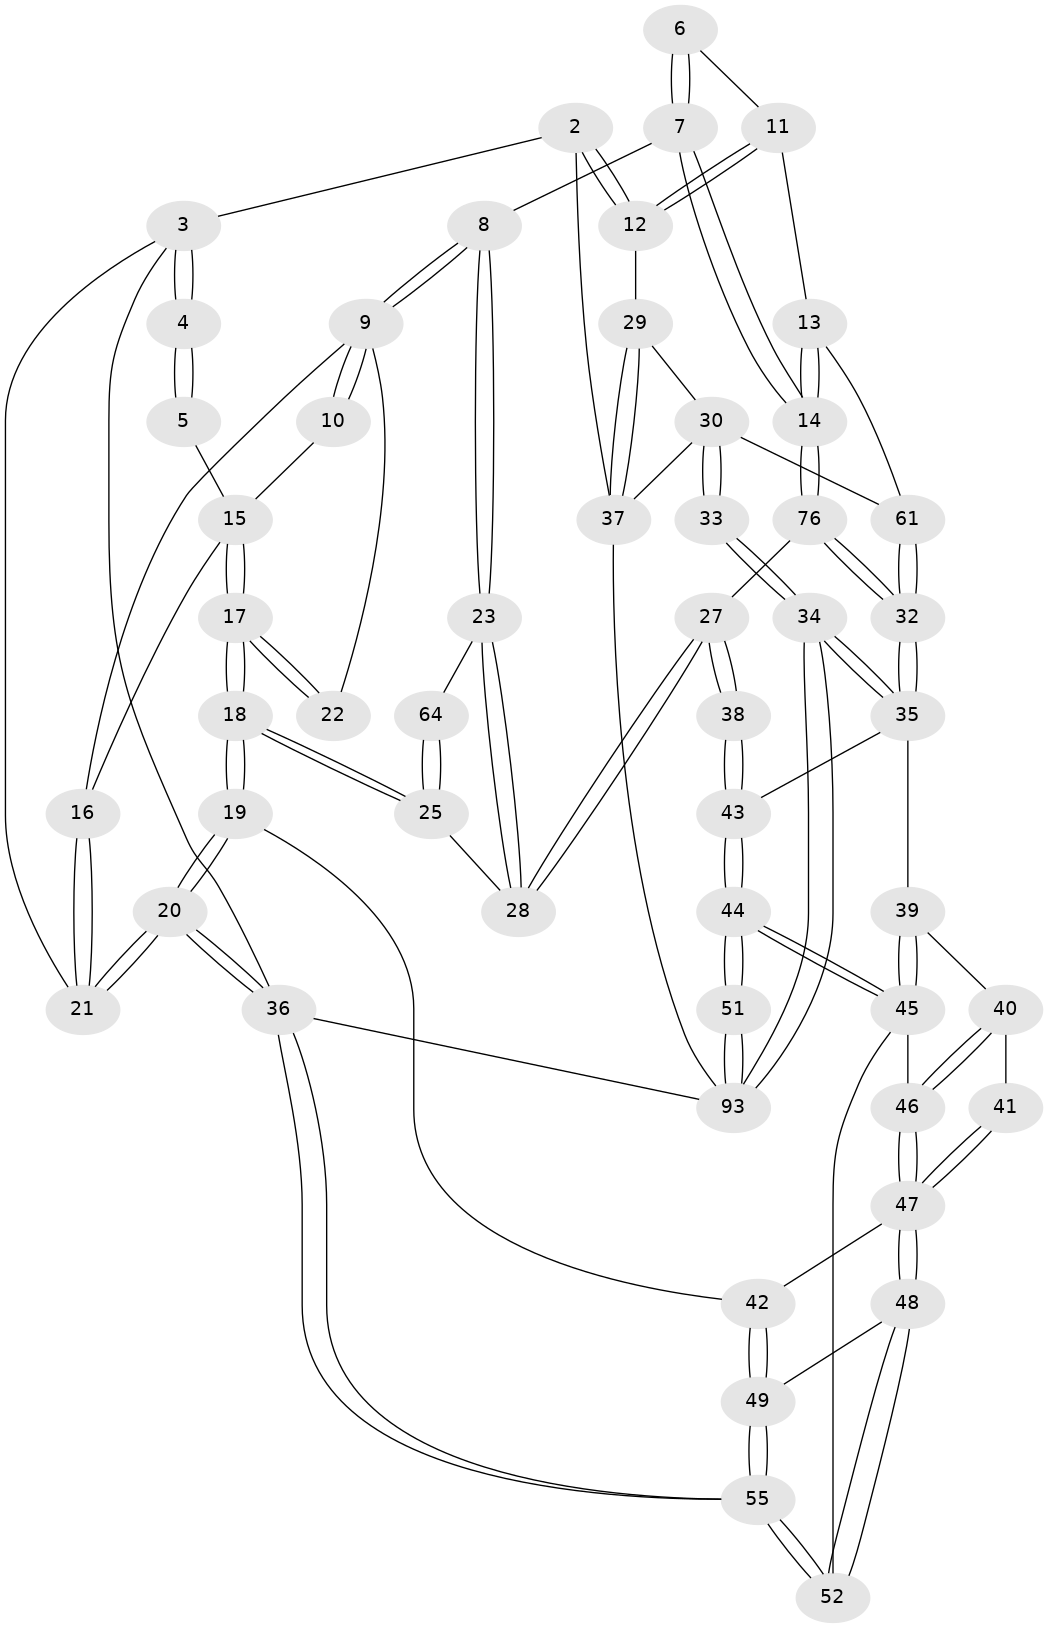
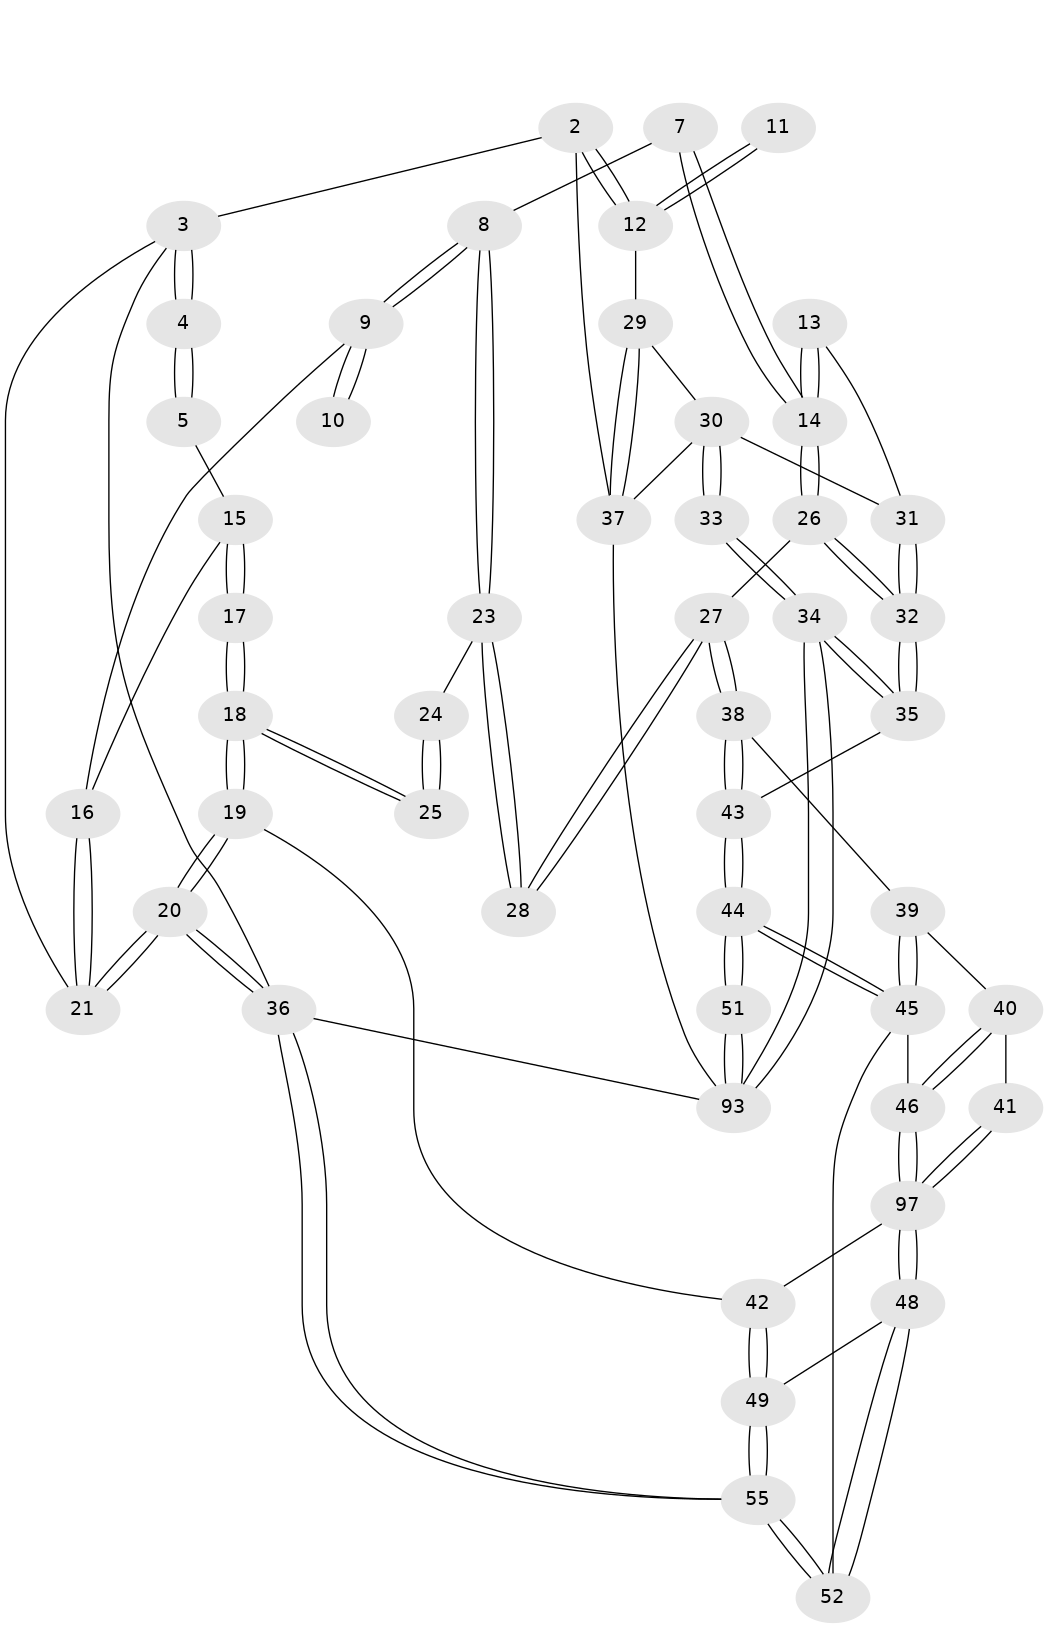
node "6": removed
edge "11" -- "13": removed
edge "10" -- "15": removed
node "76": label "76" -> "26"
node "61": label "61" -> "31"
node "22": removed
node "64": label "64" -> "24"
edge "35" -- "39": now "38" -- "39"
edge "25" -- "28": removed
node "47": label "47" -> "97"
